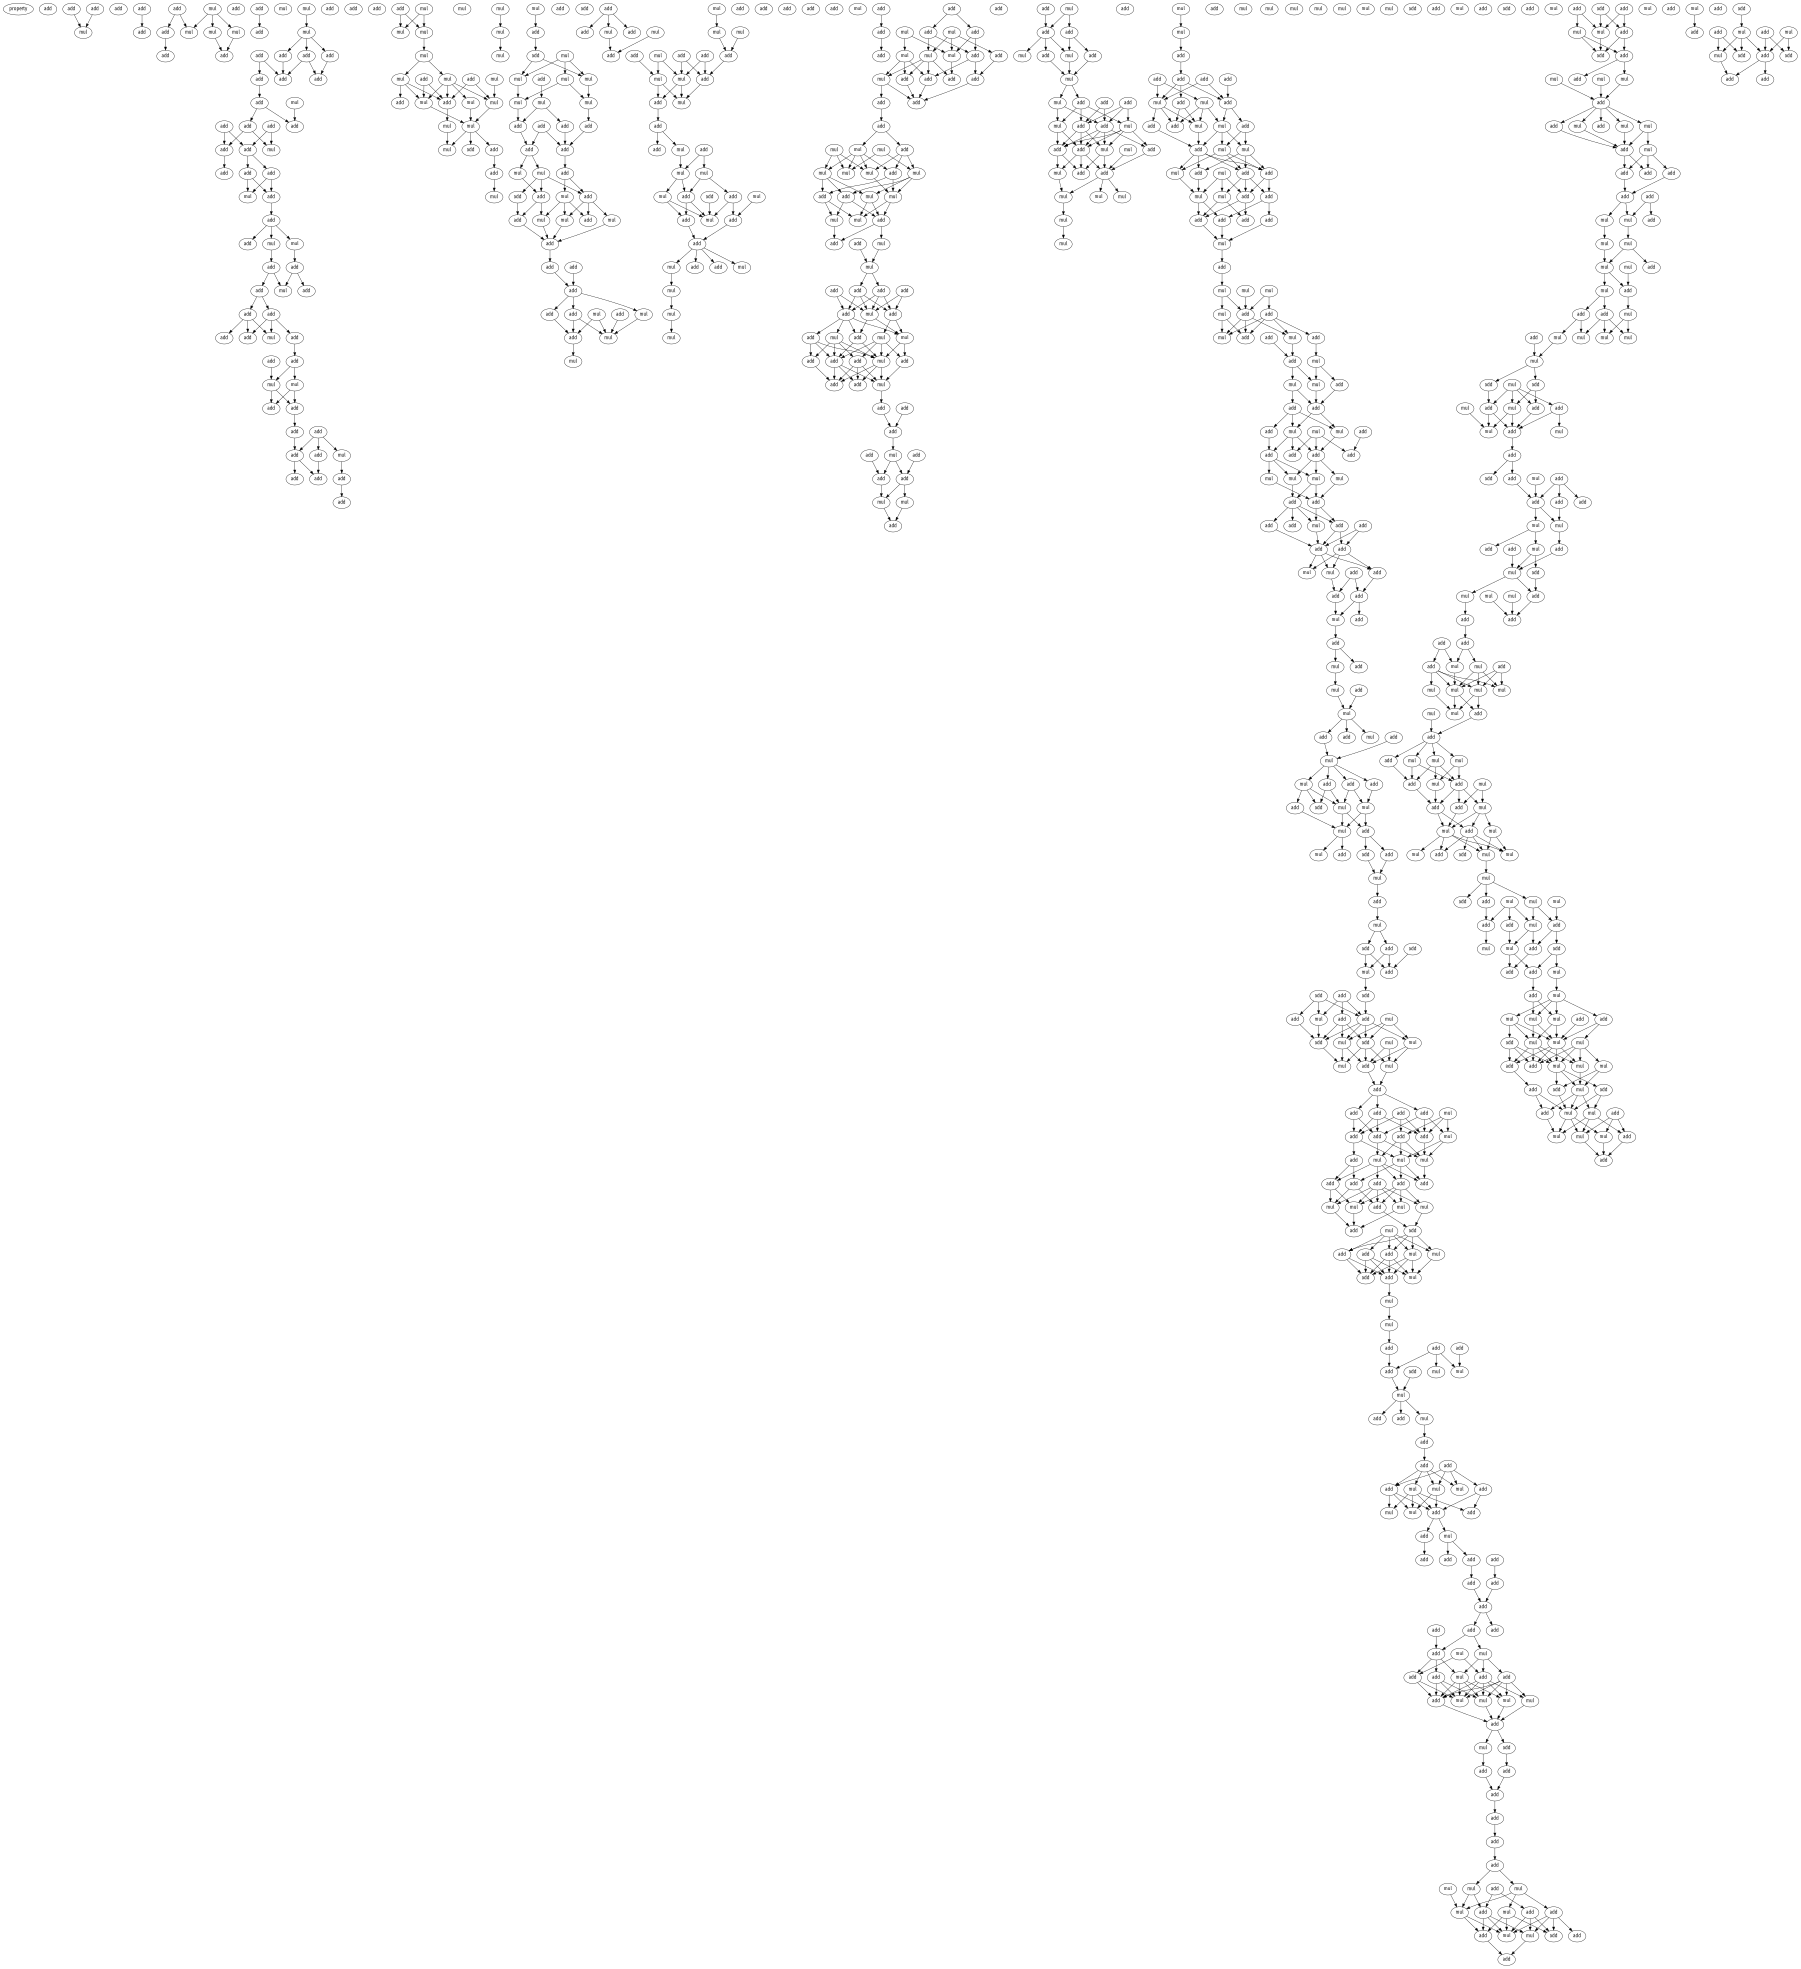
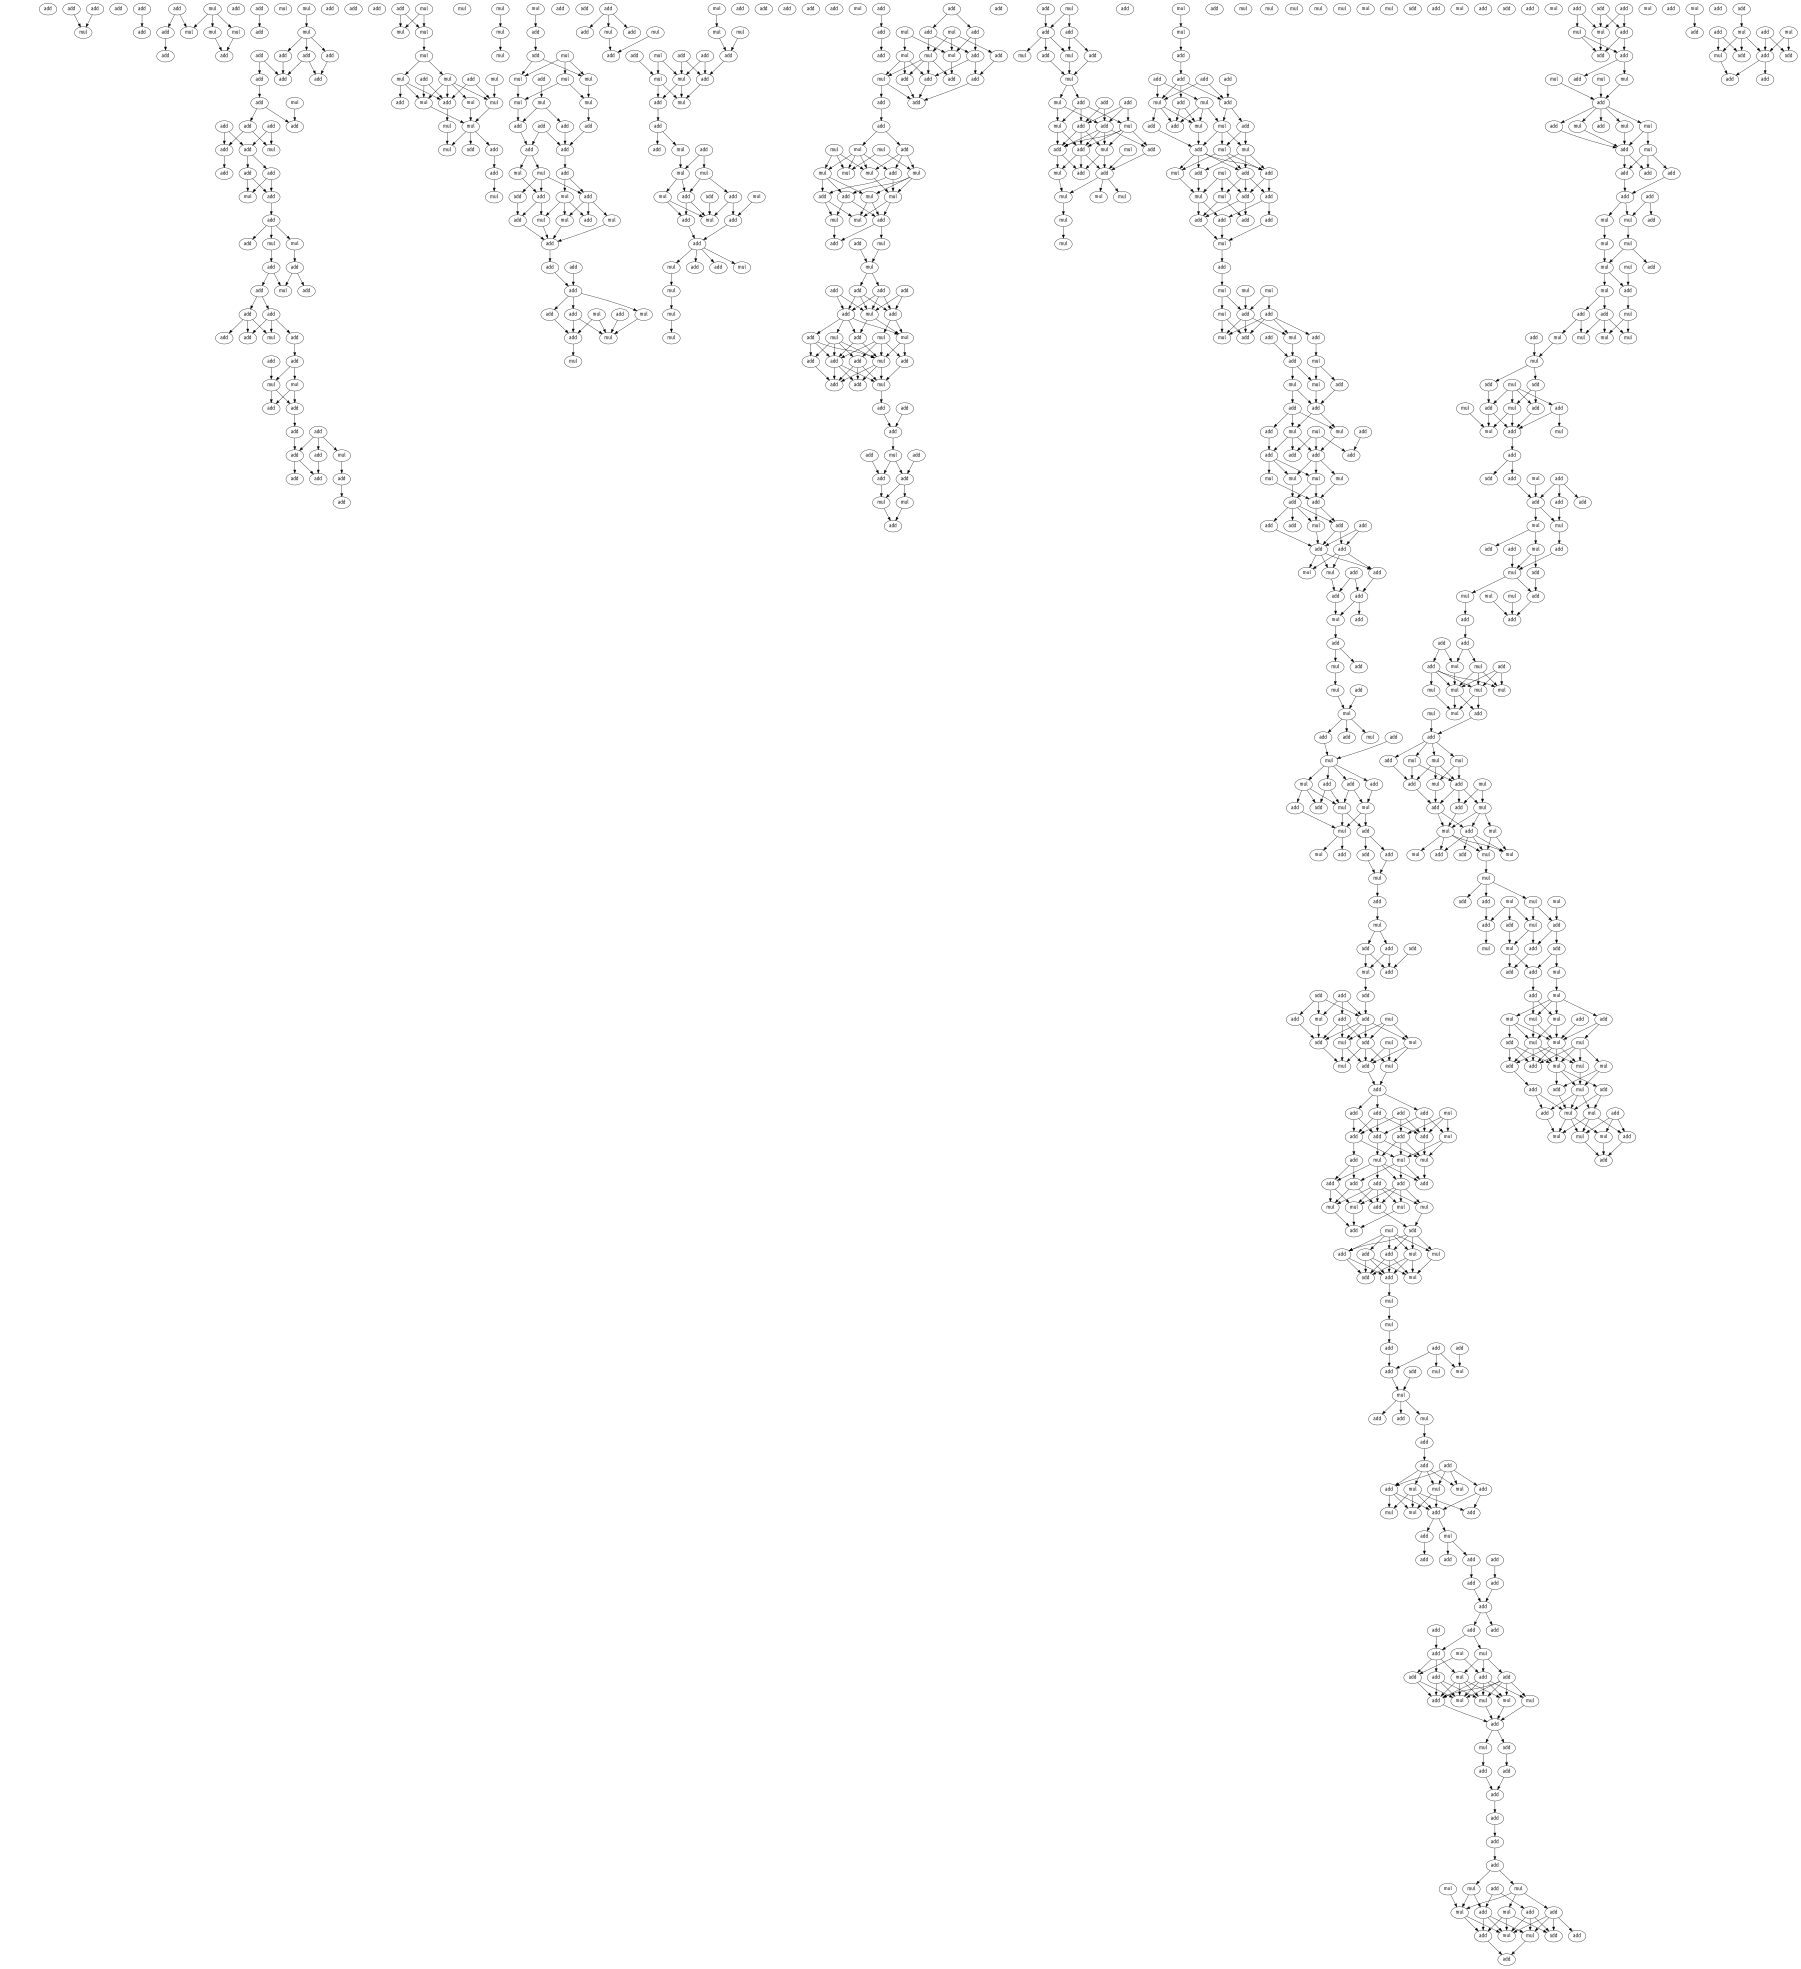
node "property": removed
